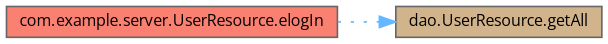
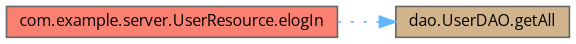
node "dao.UserResource.getAll": label "dao.UserResource.getAll" -> "dao.UserDAO.getAll"
